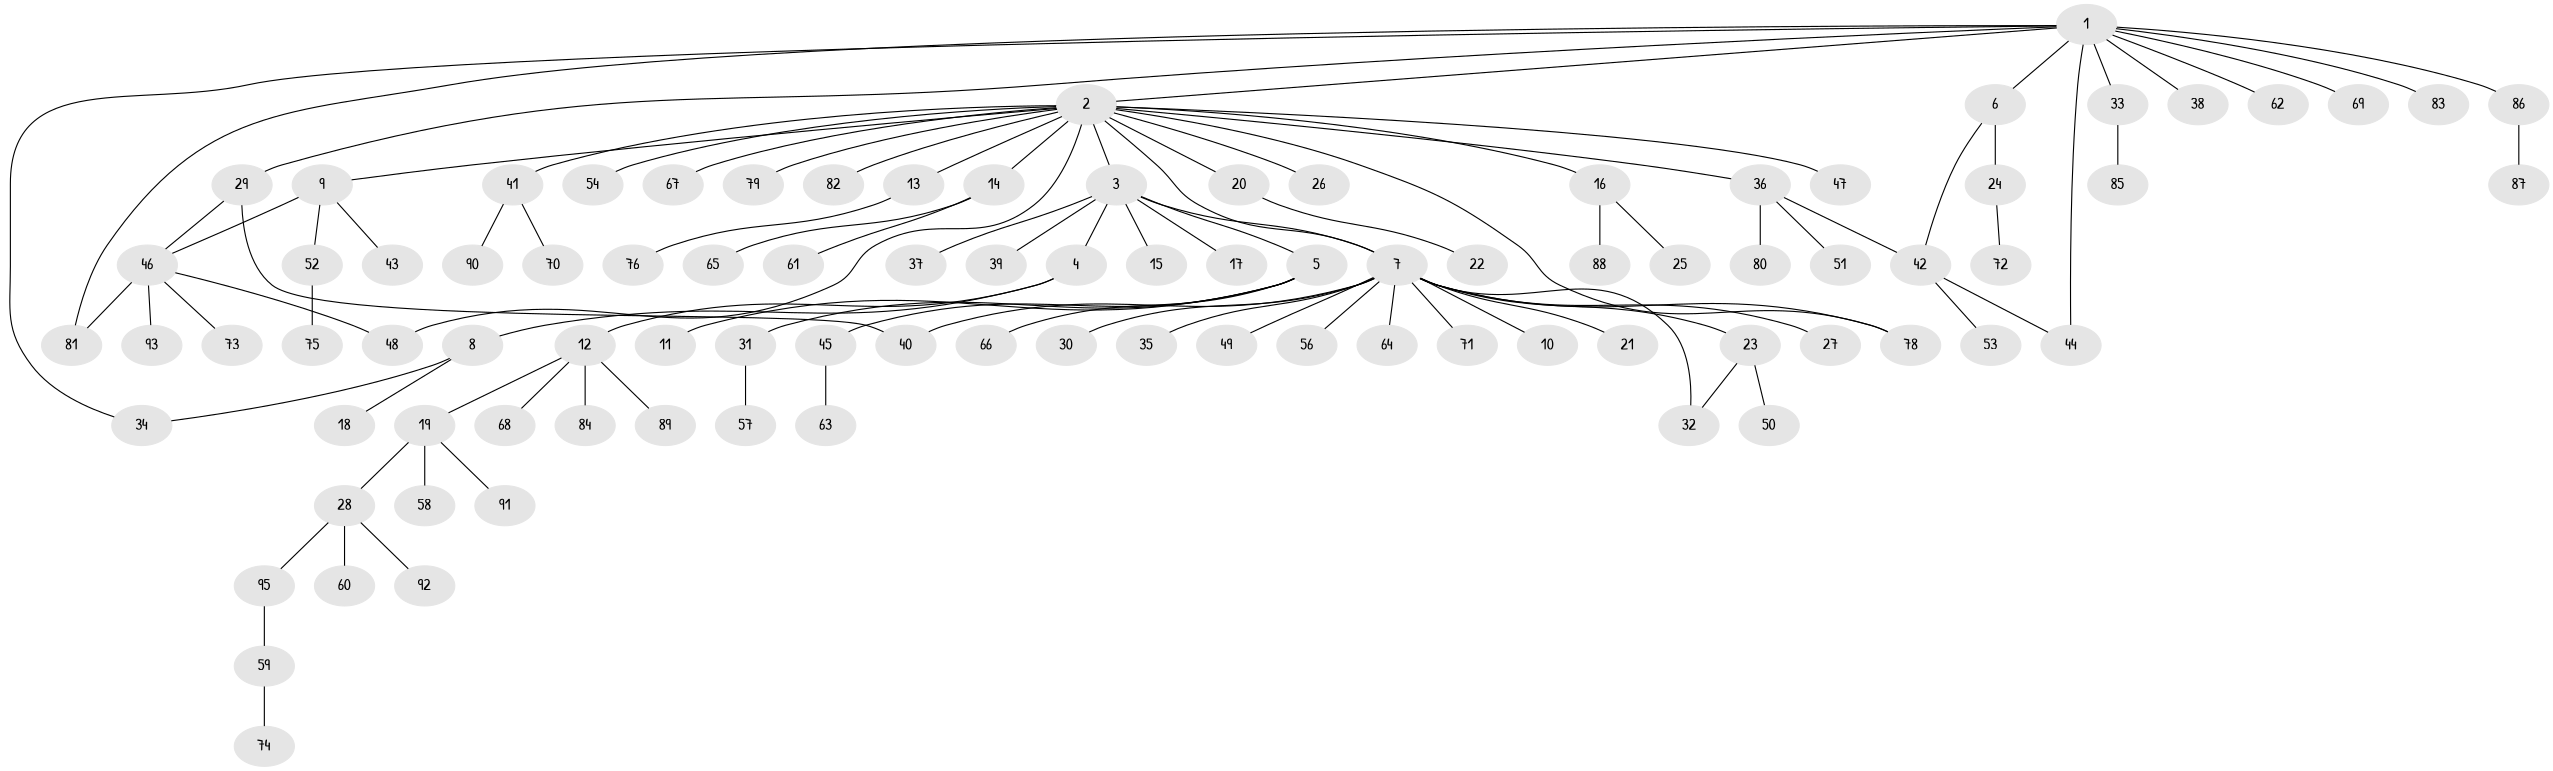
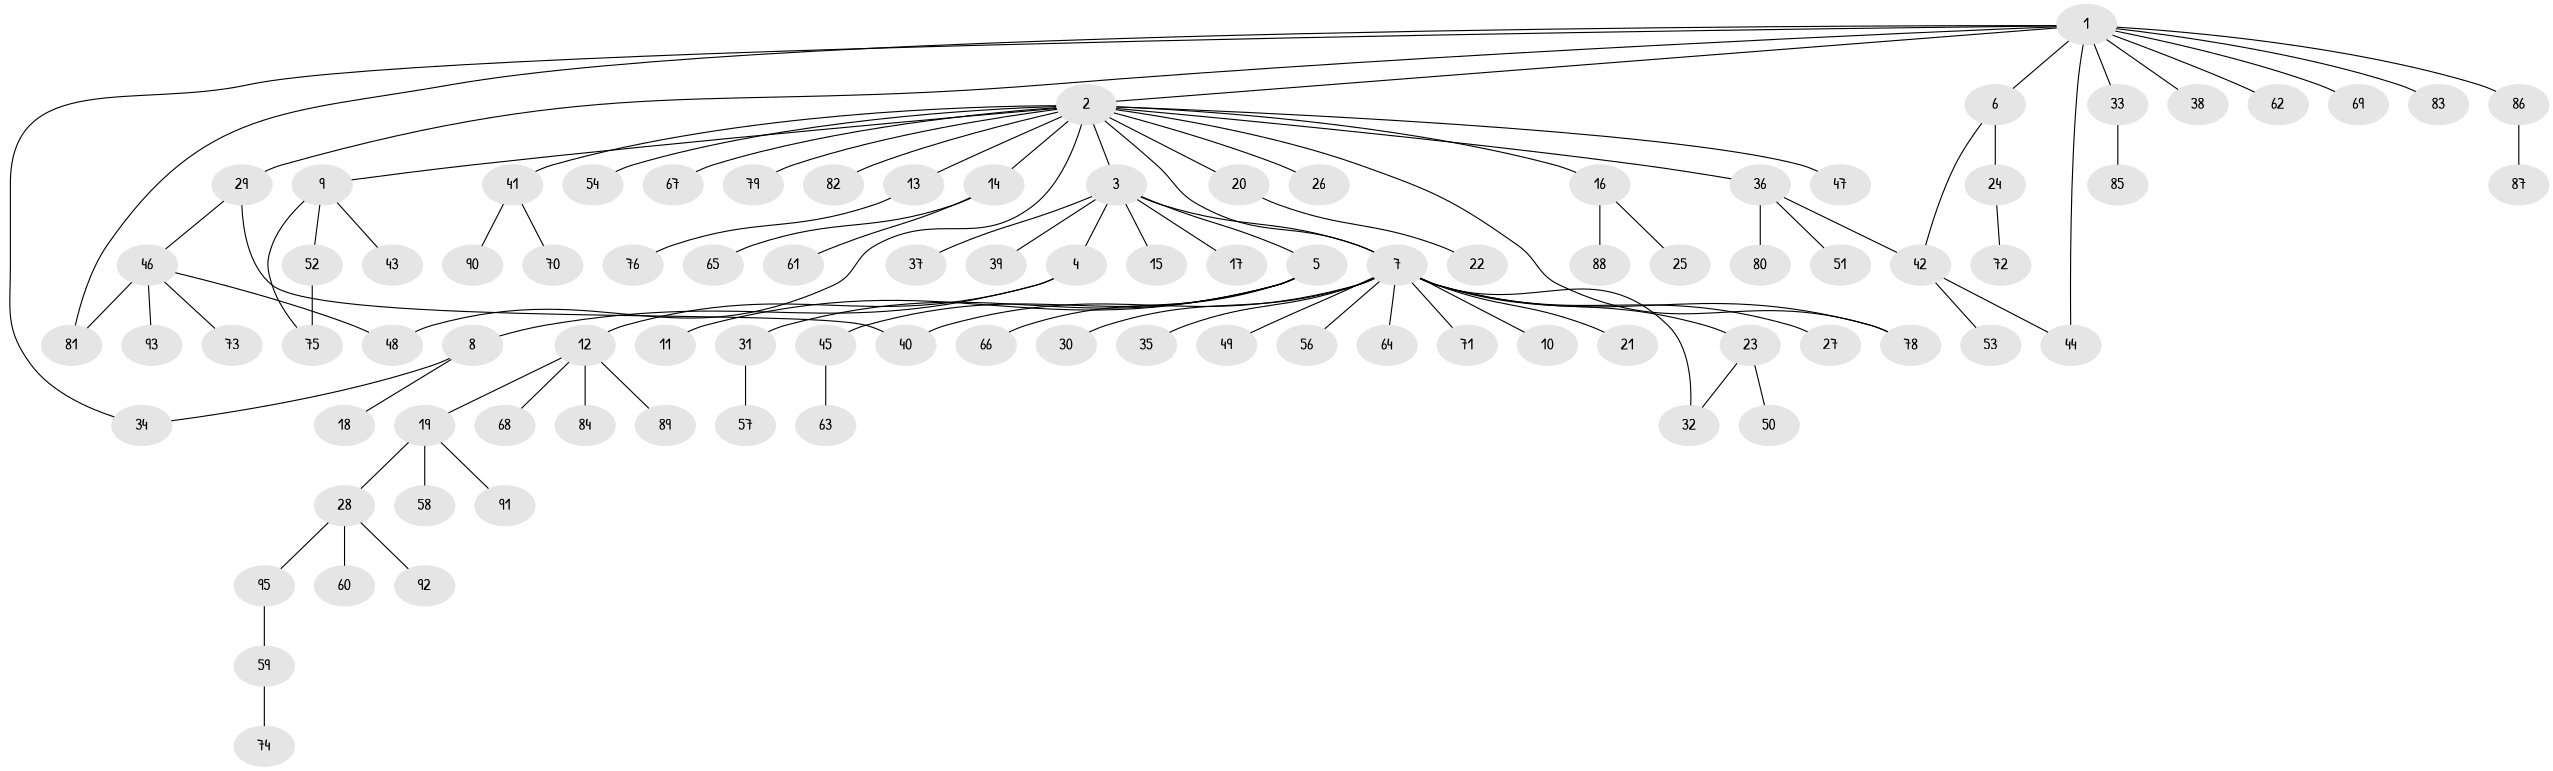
edge "9" -- "46": now "9" -- "75"
